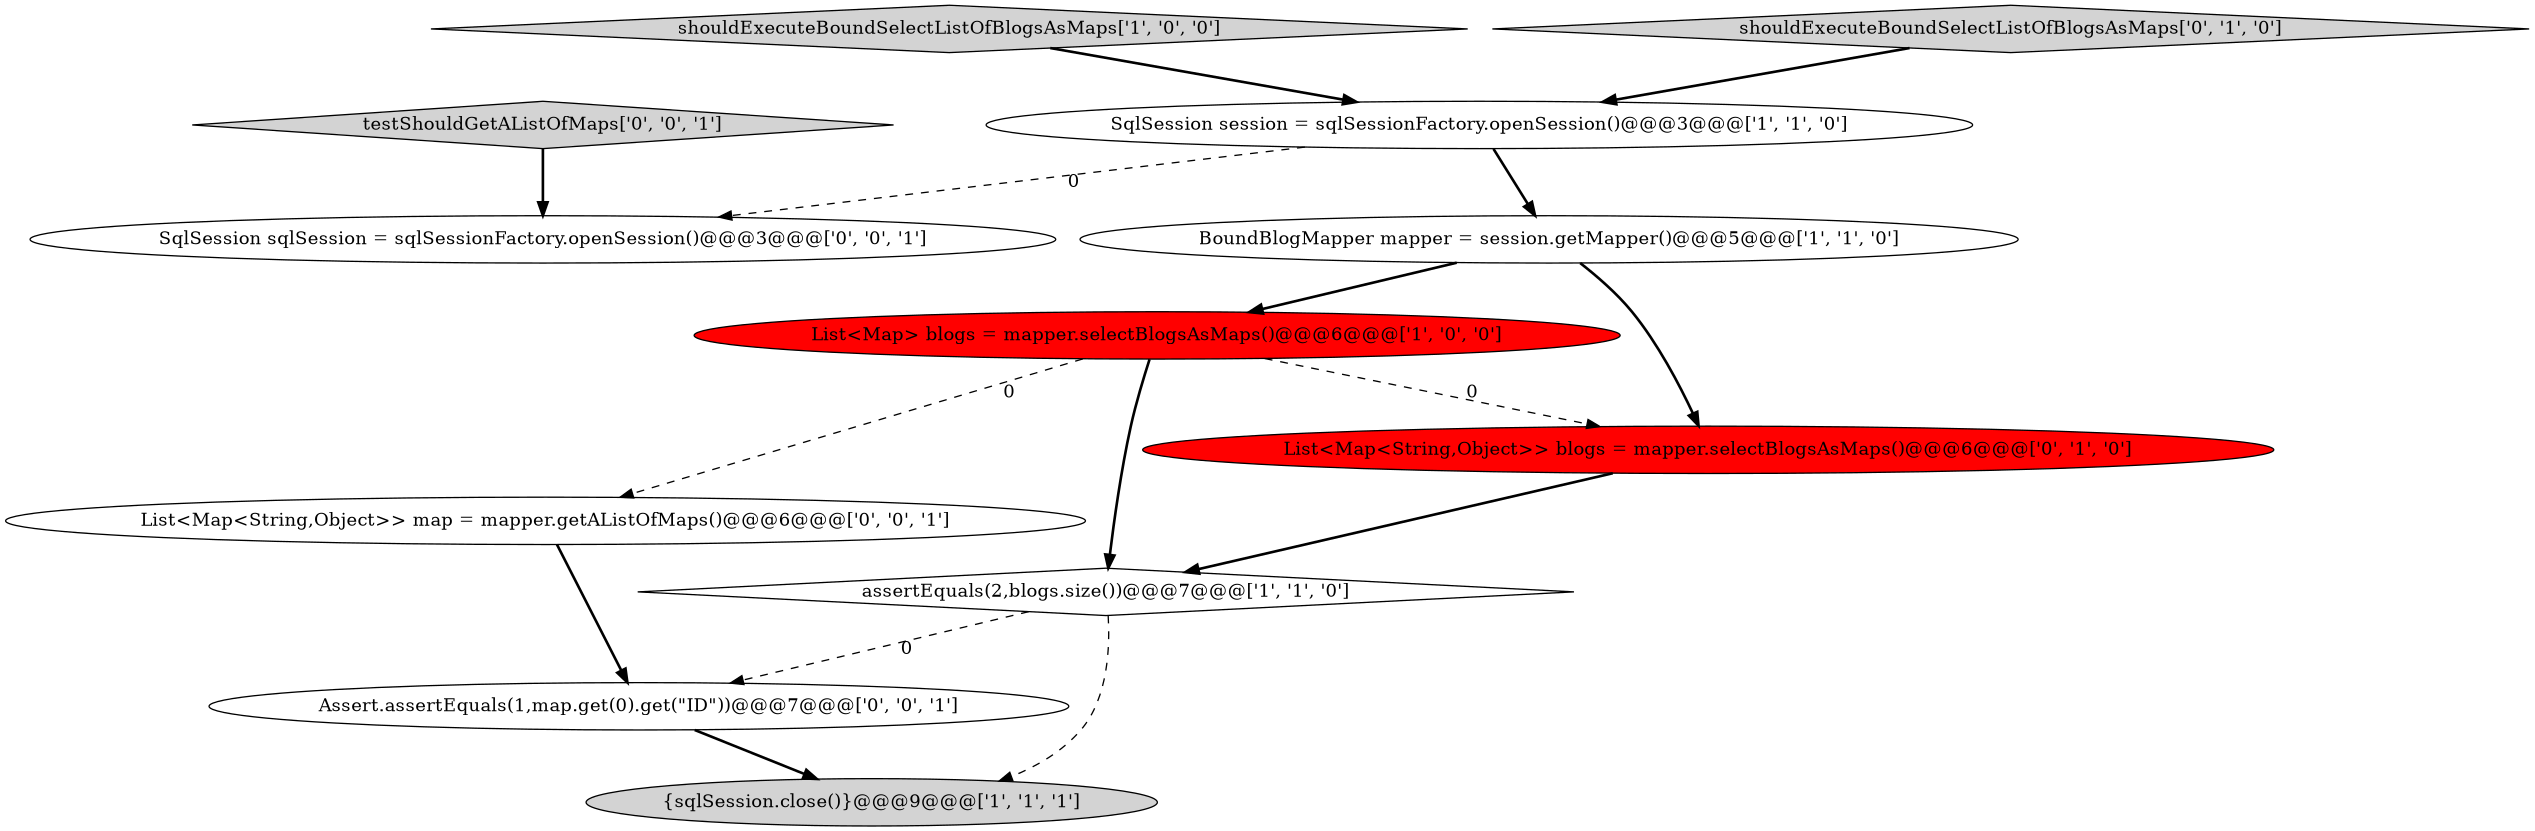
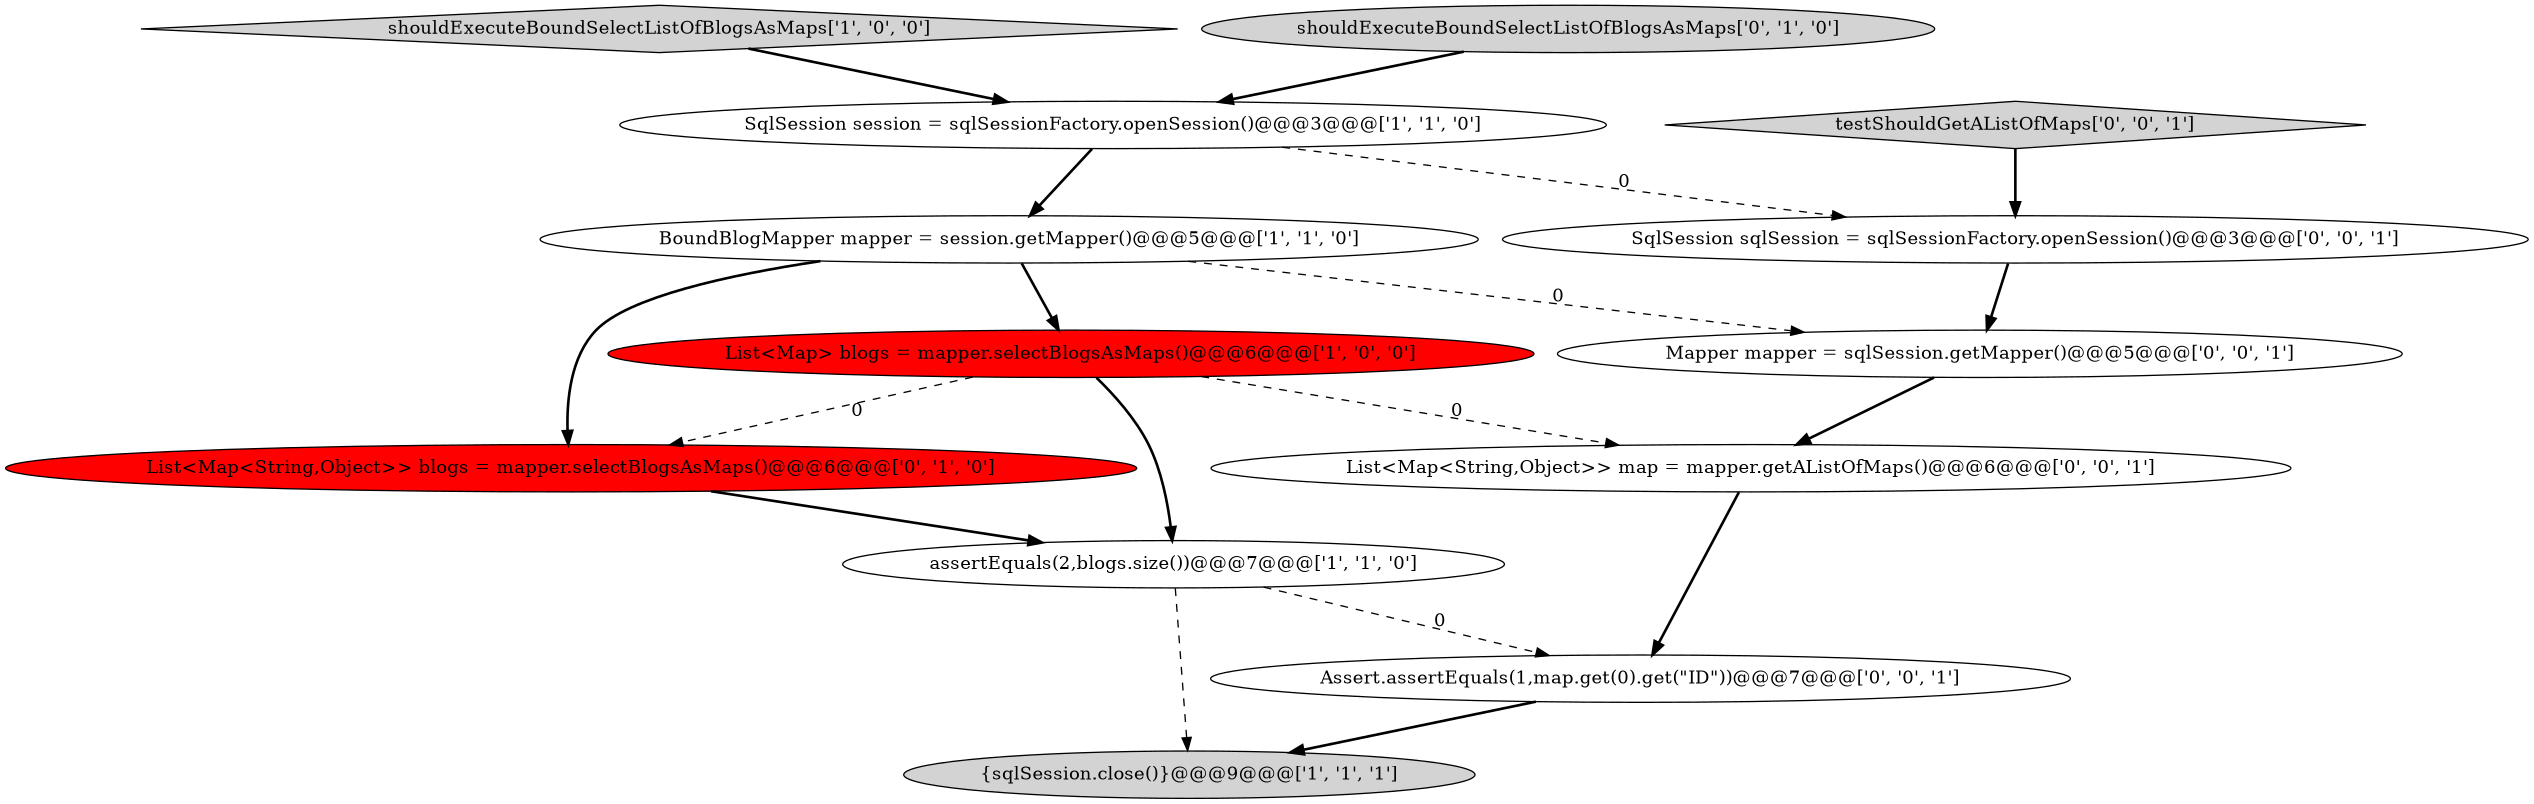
node "shouldExecuteBoundSelectListOfBlogsAsMaps['0', '1', '0']": shape diamond -> ellipse
node "Mapper mapper = sqlSession.getMapper()@@@5@@@['0', '0', '1']": added
node "assertEquals(2,blogs.size())@@@7@@@['1', '1', '0']": shape diamond -> ellipse
